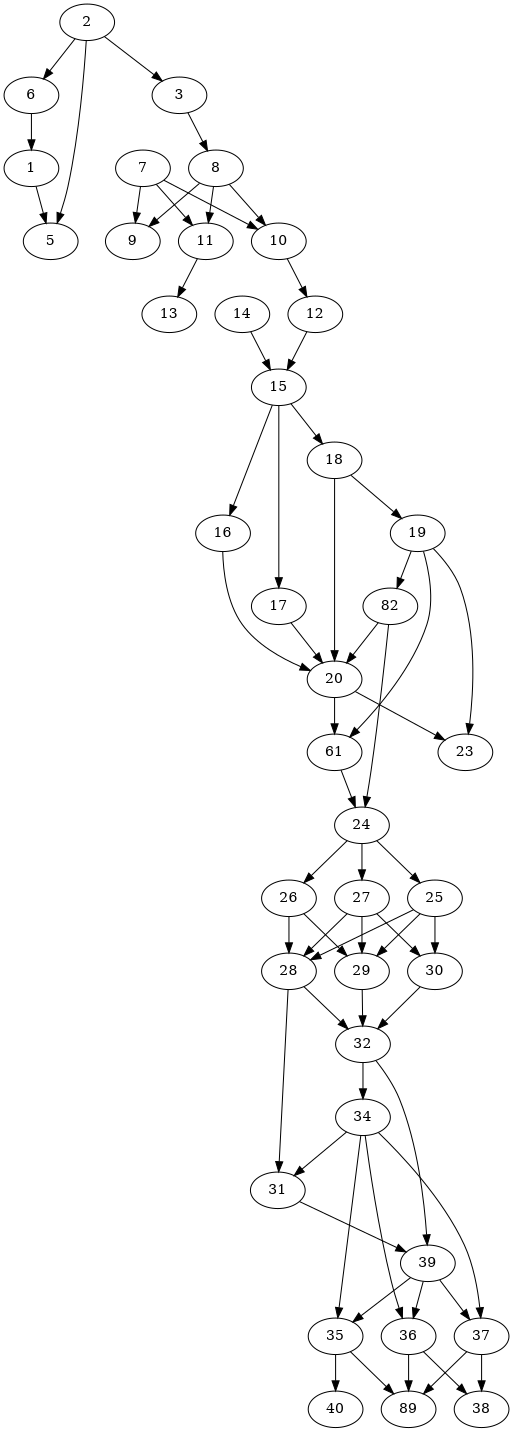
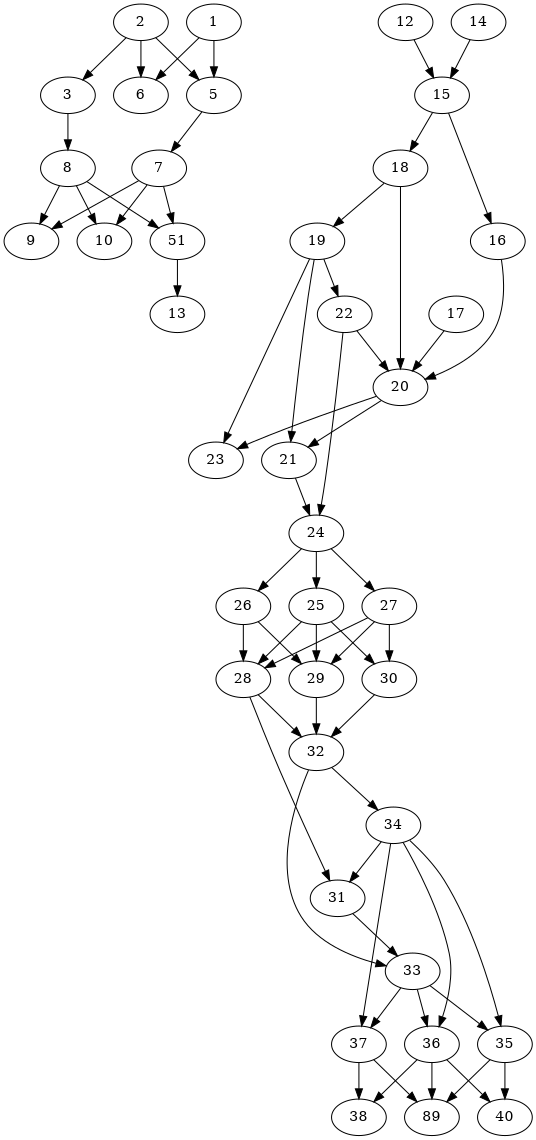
edge "6" -> "1": reversed
edge "5" -> "7": added
node "11": label "11" -> "51"
edge "10" -> "12": removed
edge "15" -> "17": removed
node "82": label "82" -> "22"
node "61": label "61" -> "21"
edge "36" -> "40": added
node "39": label "39" -> "33"
